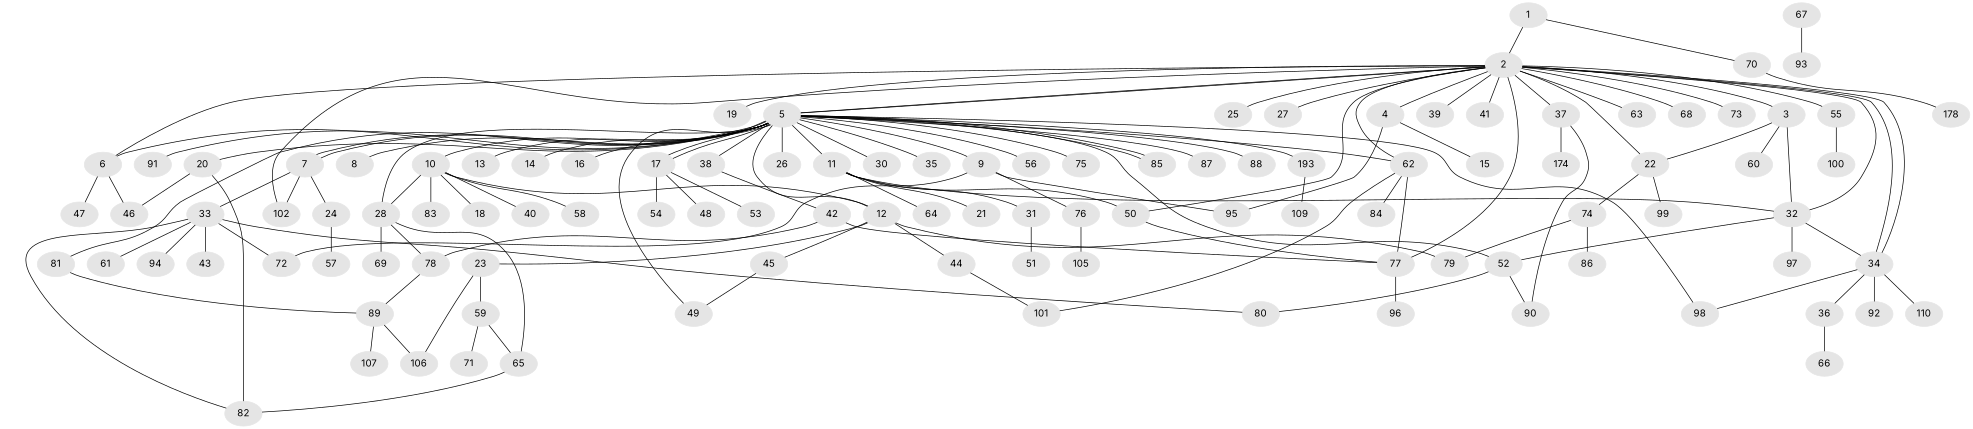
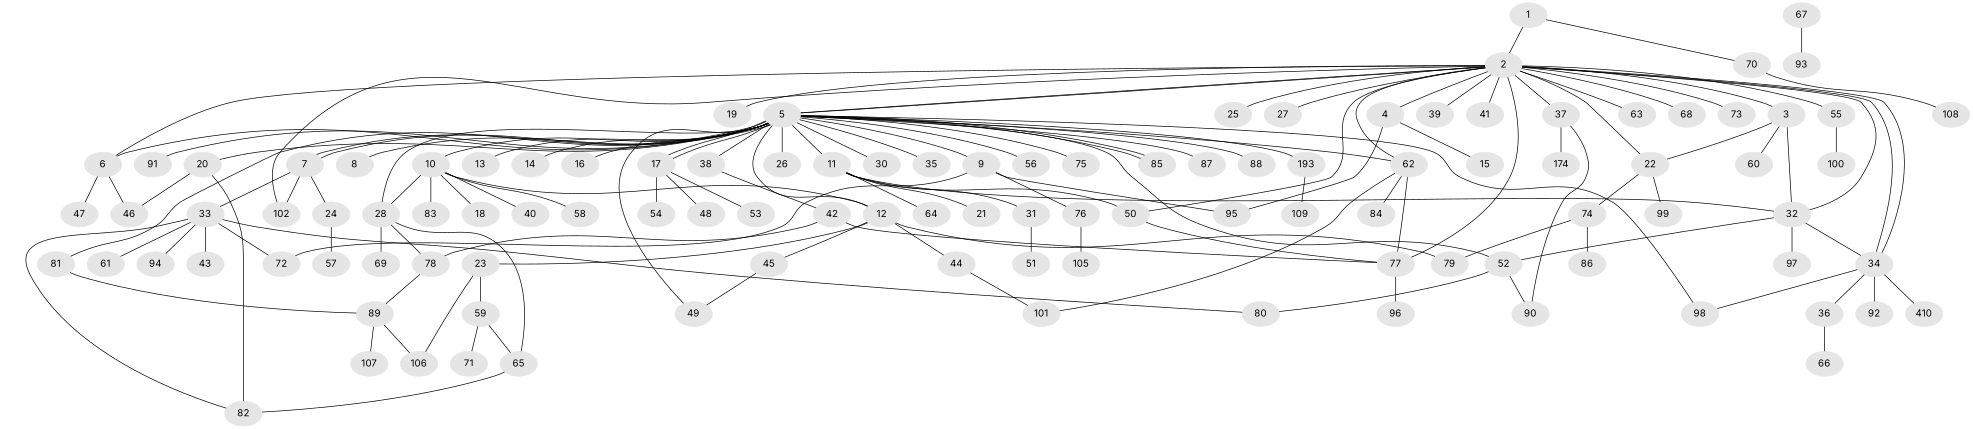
node "178": label "178" -> "108"
node "110": label "110" -> "410"
